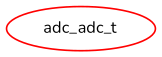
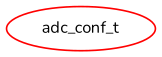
node "adc_adc_t": label "adc_adc_t" -> "adc_conf_t"
